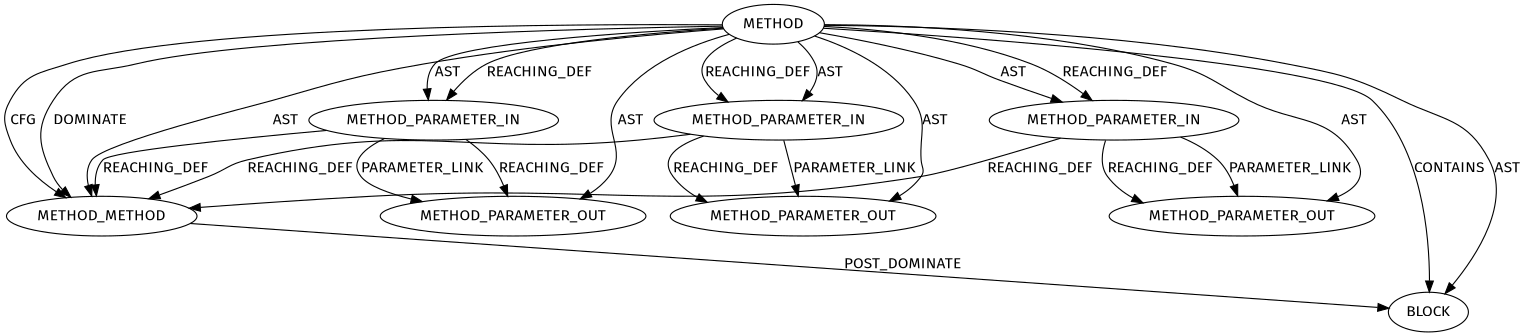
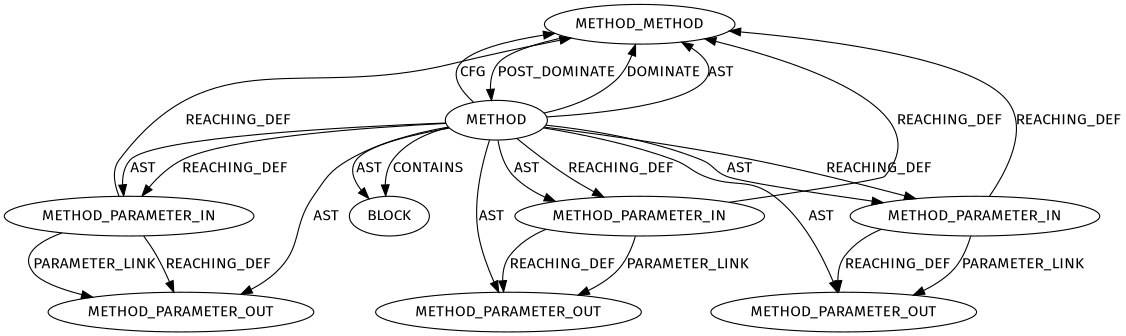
edge "METHOD_METHOD" -> "BLOCK": now "METHOD_METHOD" -> "METHOD"
